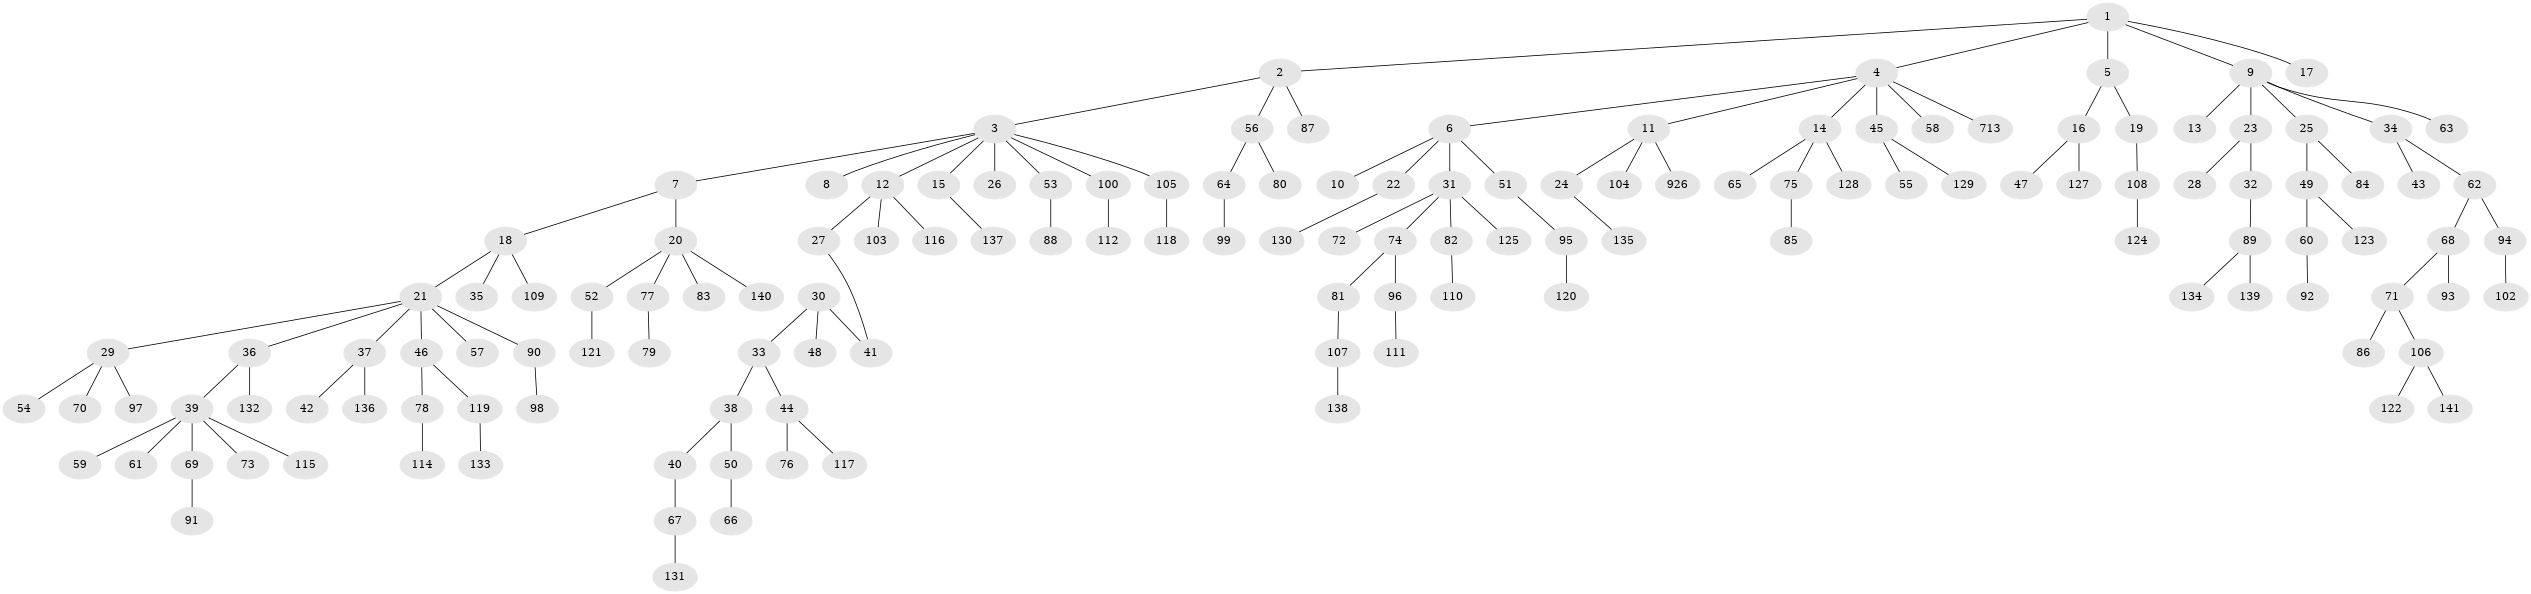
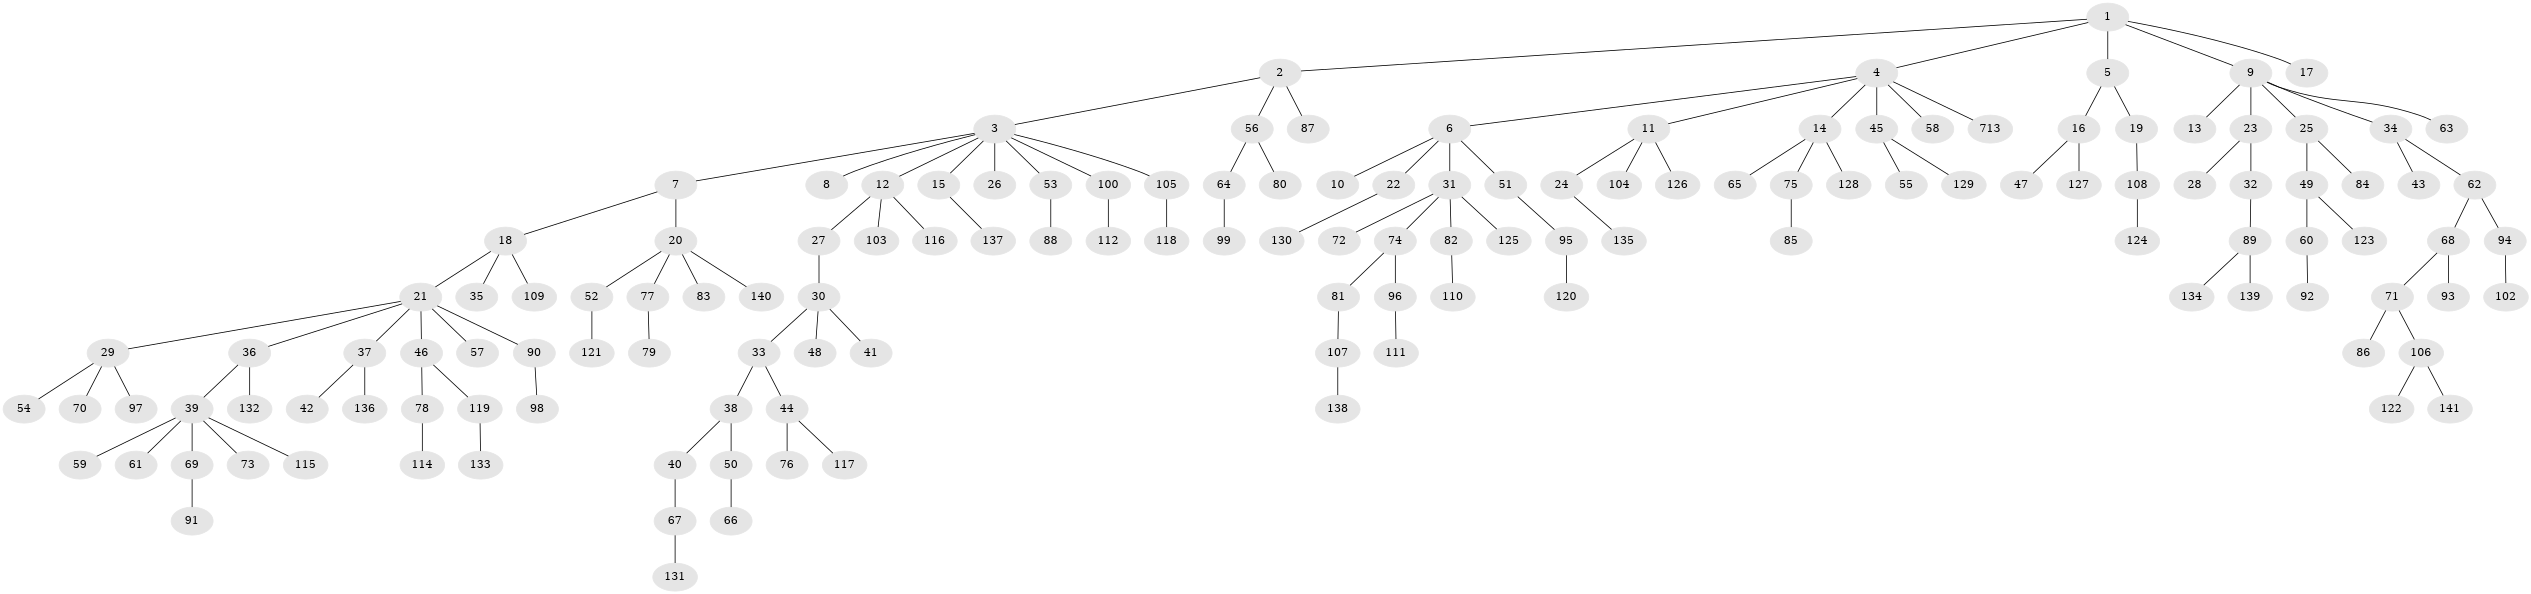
node "926": label "926" -> "126"
edge "27" -- "41": now "27" -- "30"
